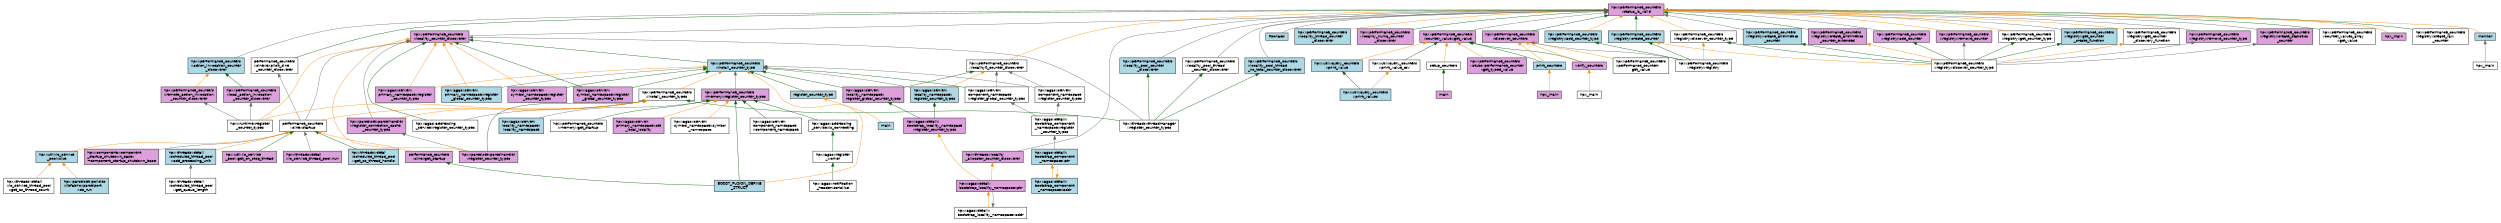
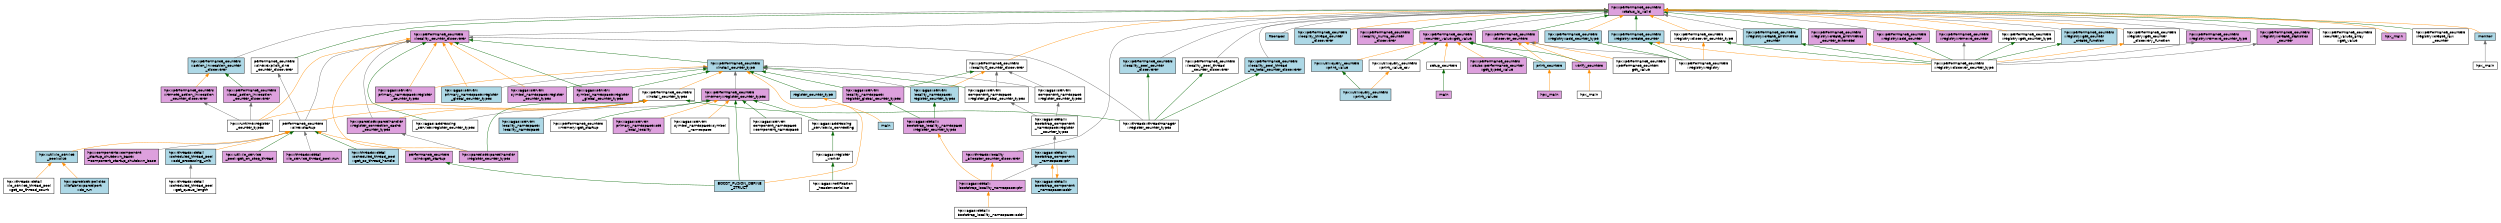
edge "hpx::agas::detail:: bootstrap_locality_namespace::ptr" -> "hpx::agas::detail:: bootstrap_locality_namespace::addr": now "hpx::agas::detail:: bootstrap_locality_namespace::ptr" -> "hpx::agas::detail:: bootstrap_component _namespace::ptr"
